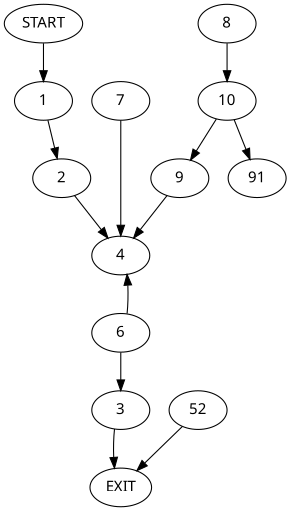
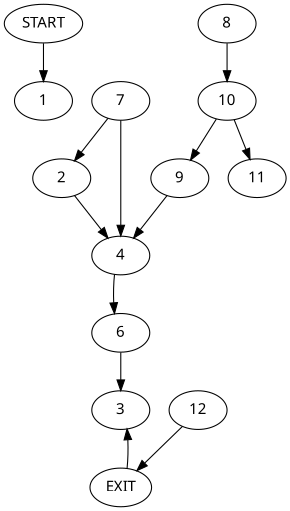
edge "1" -> "2": now "7" -> "2"
node "91": label "91" -> "11"
edge "6" -> "4": reversed
node "52": label "52" -> "12"
edge "3" -> "EXIT": reversed
